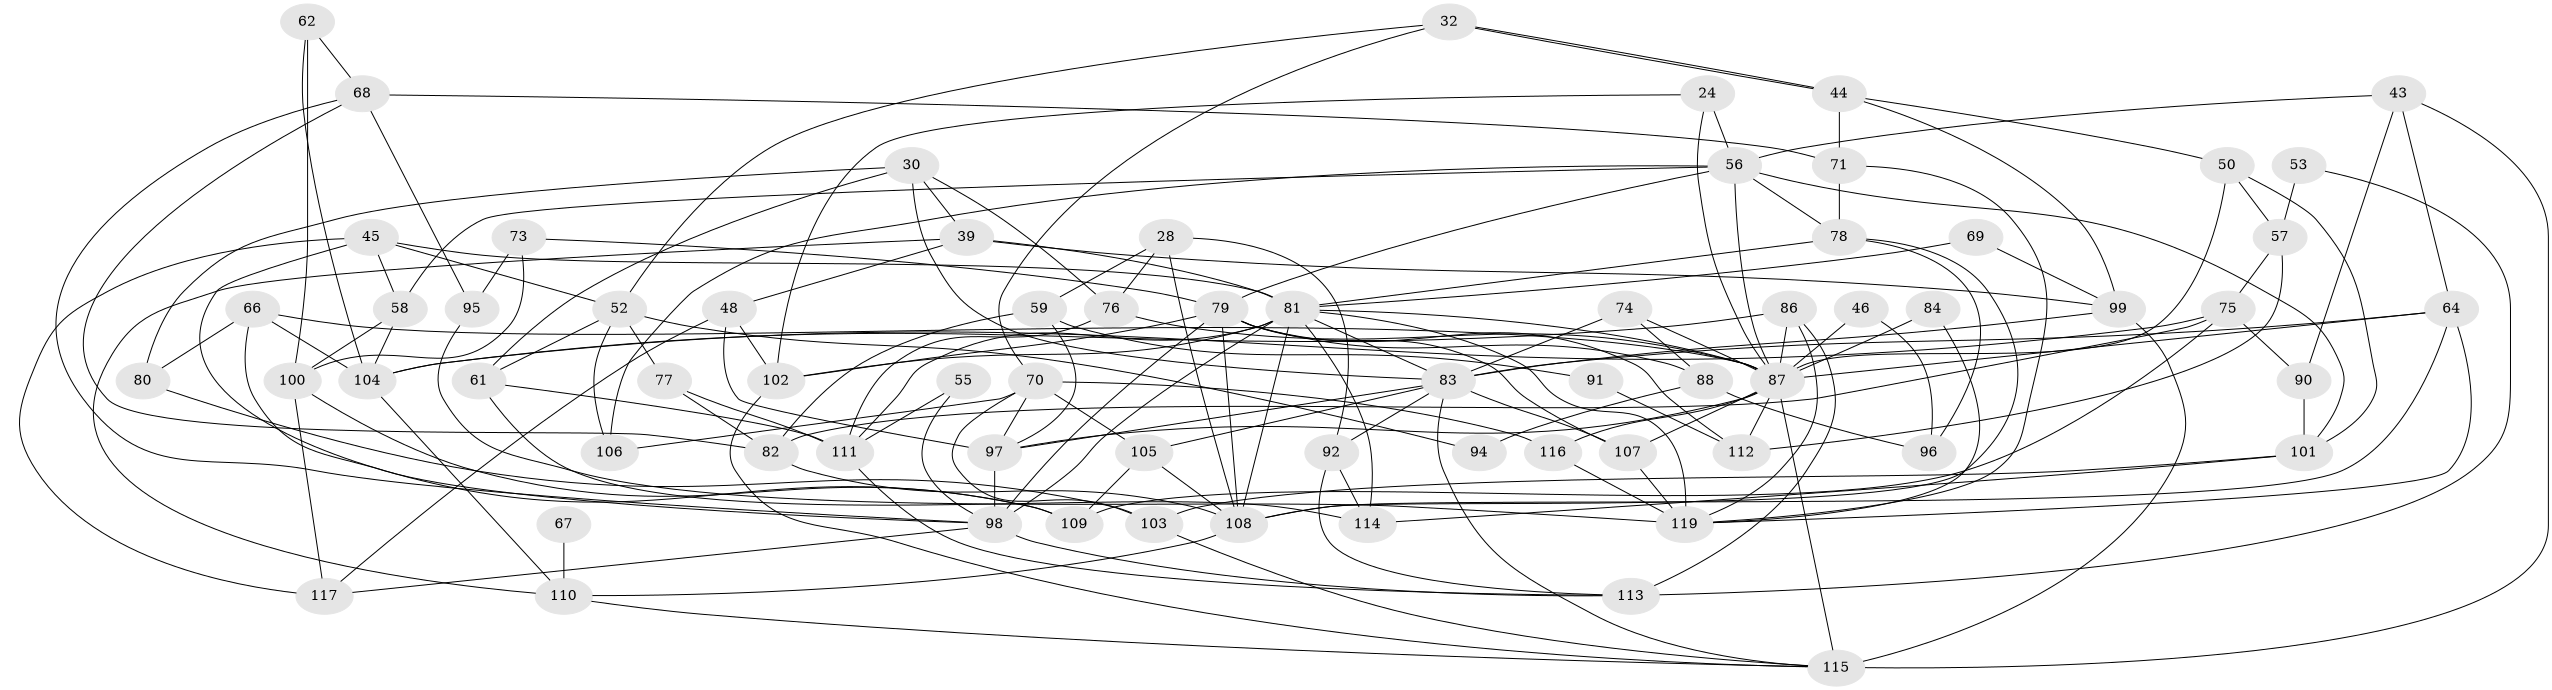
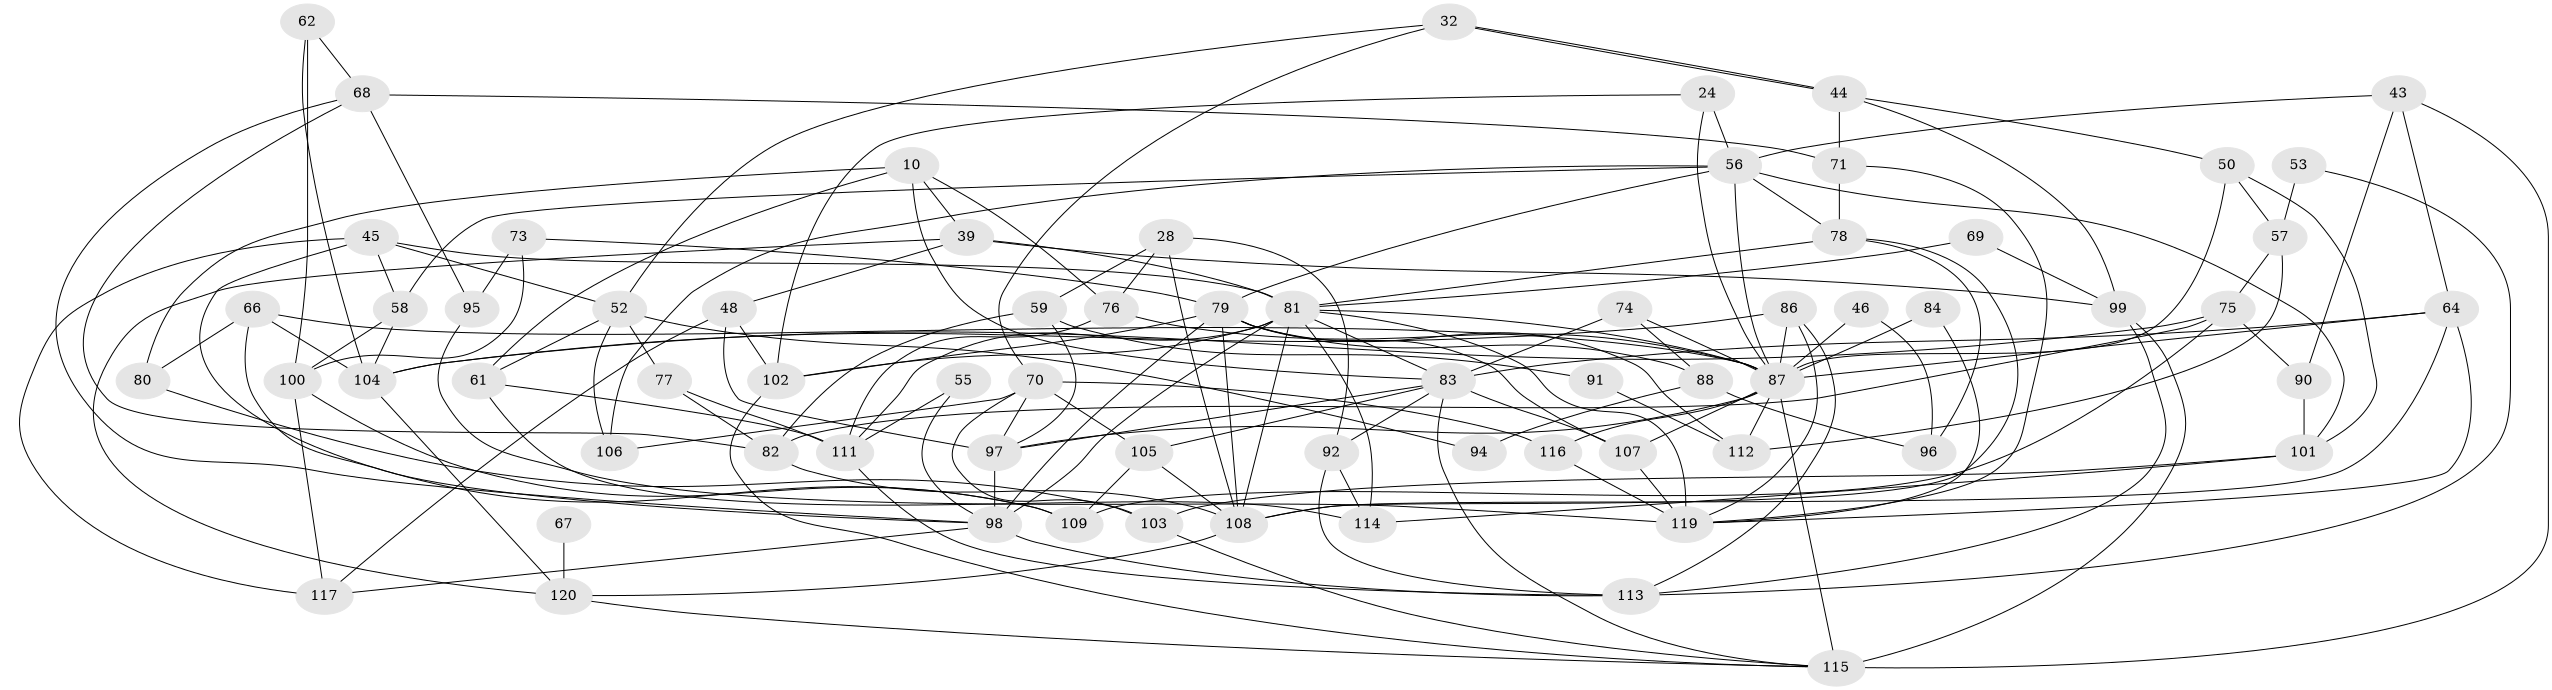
node "30": label "30" -> "10"
edge "99" -- "83": now "99" -- "113"
node "110": label "110" -> "120"
